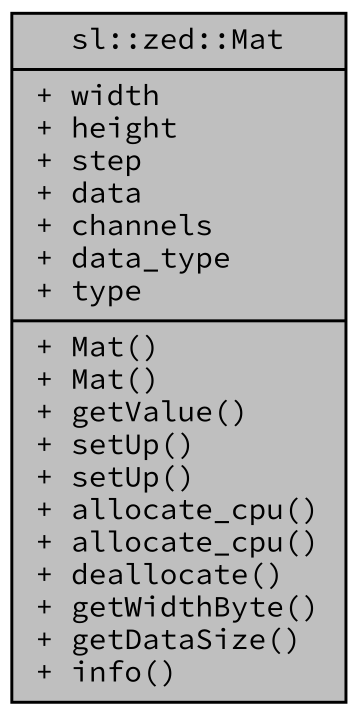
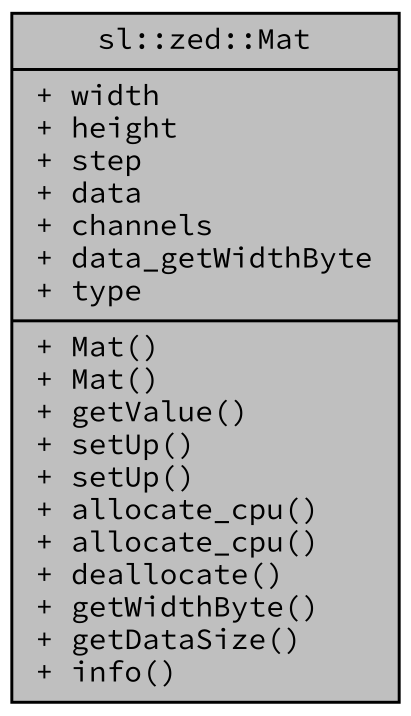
node "sl::zed::Mat": text "+ data_type" -> "+ data_getWidthByte"
